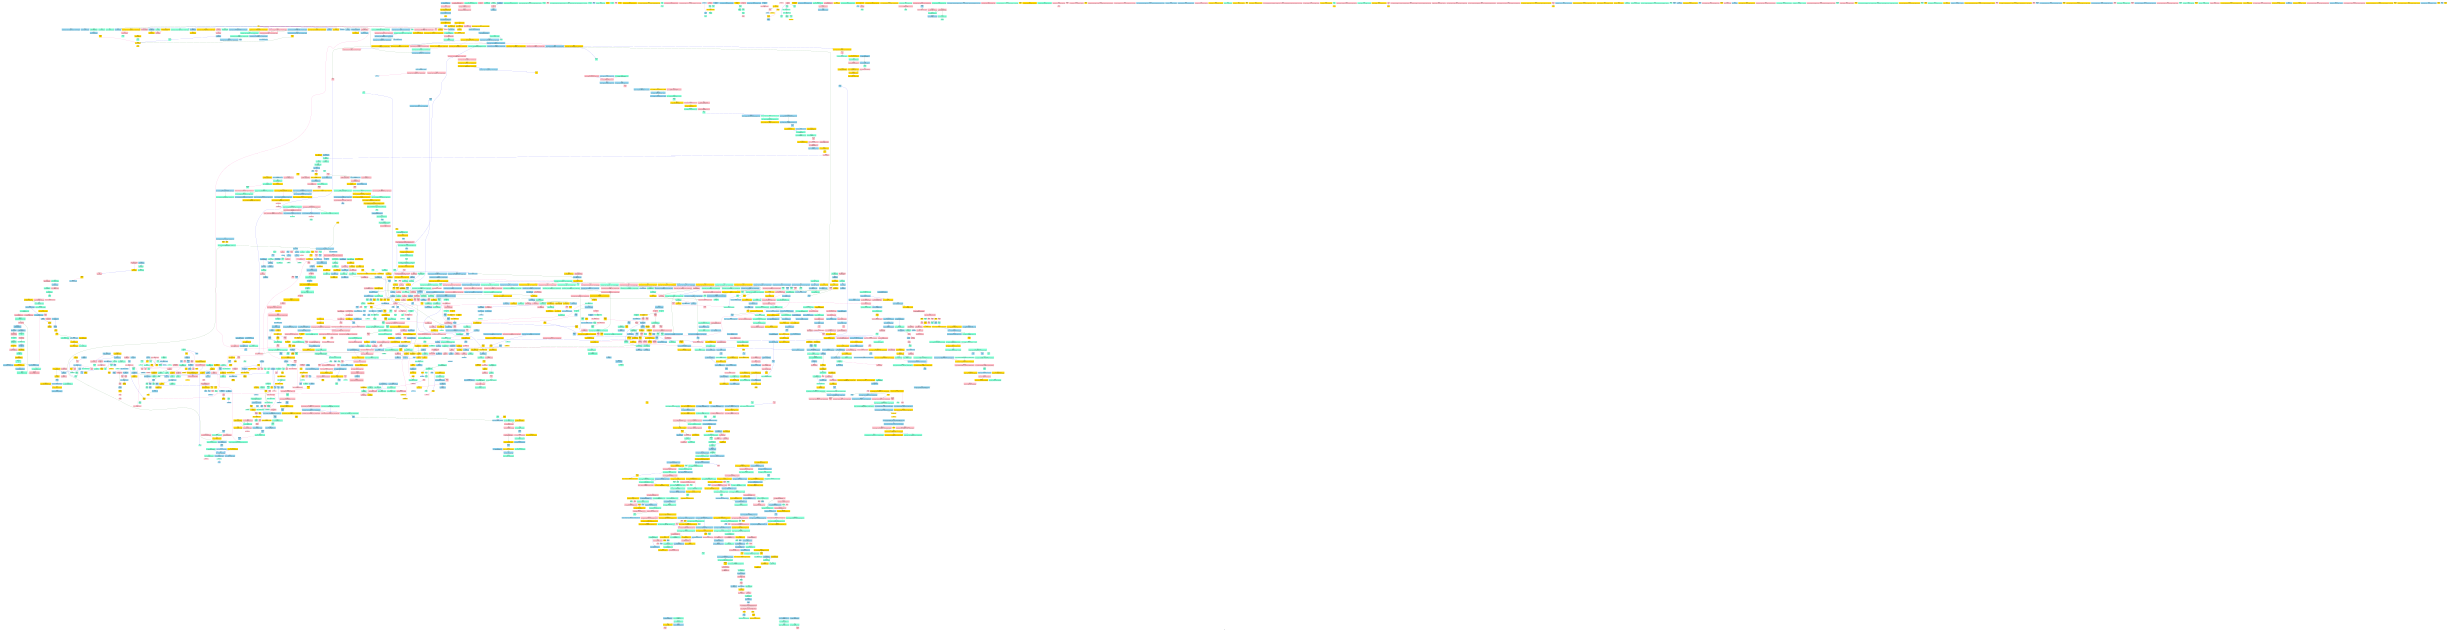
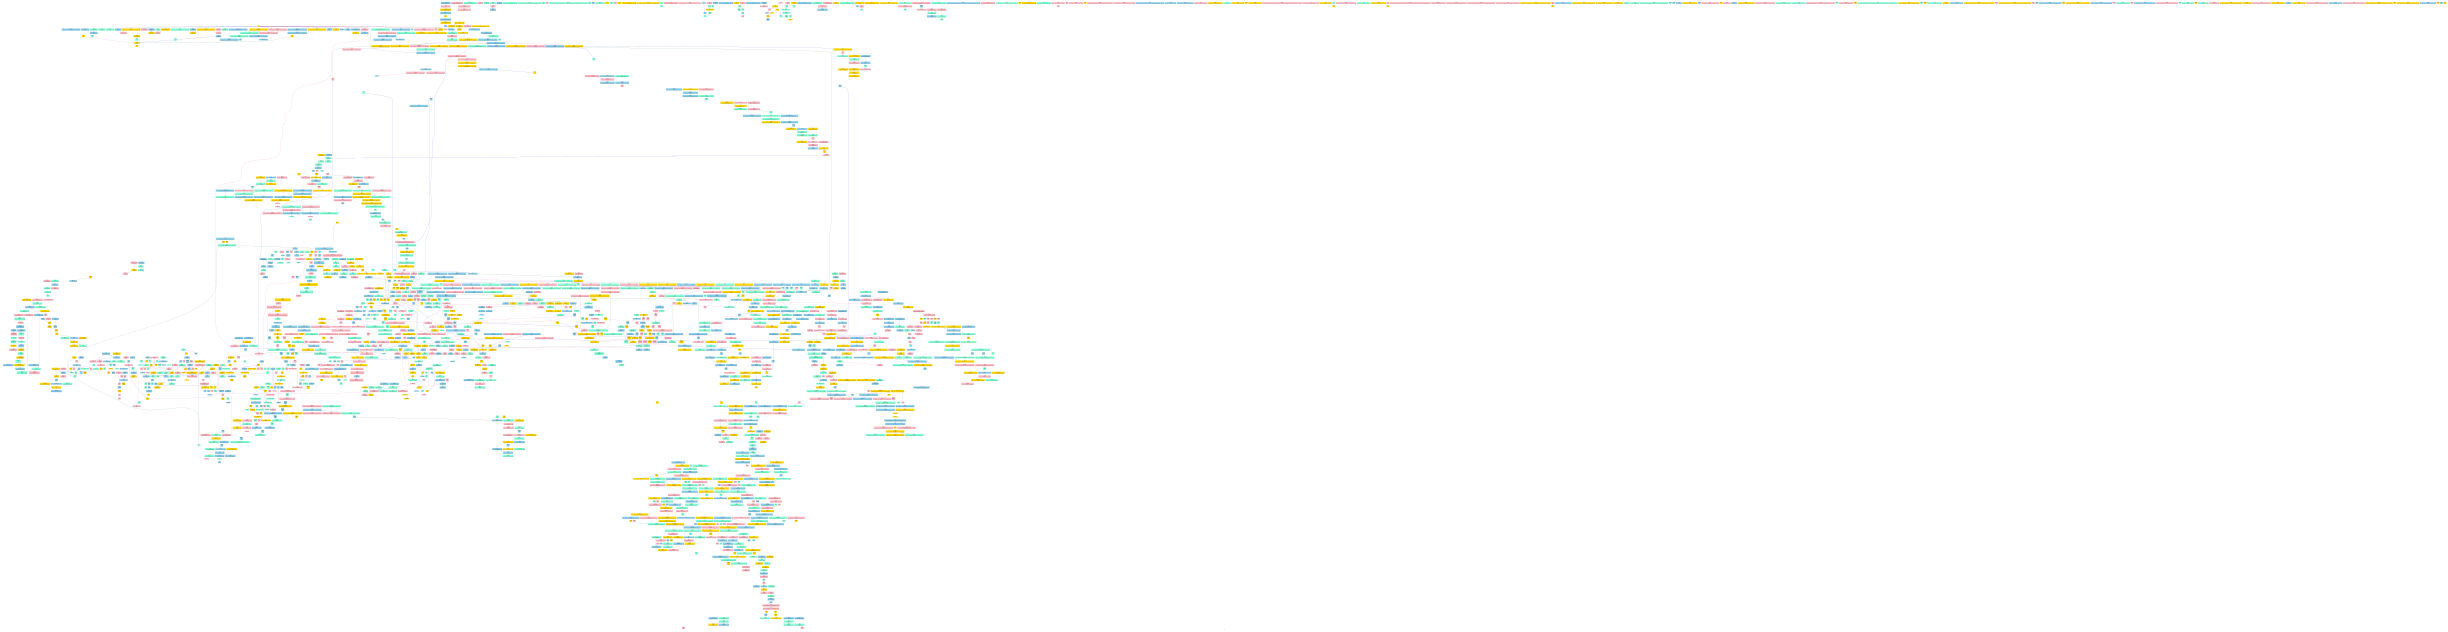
node "NodeID: 1970": removed
